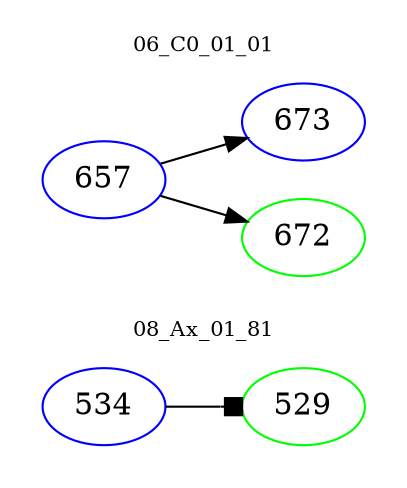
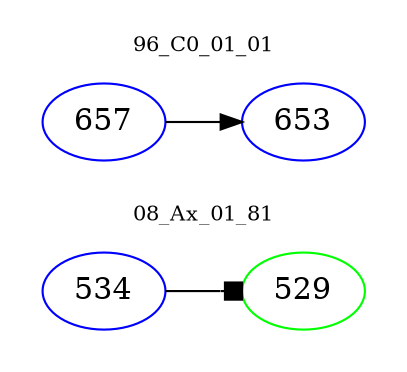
cluster "06_C0_01_01": label "06_C0_01_01" -> "96_C0_01_01"
node "673": label "673" -> "653"
node "672": removed
